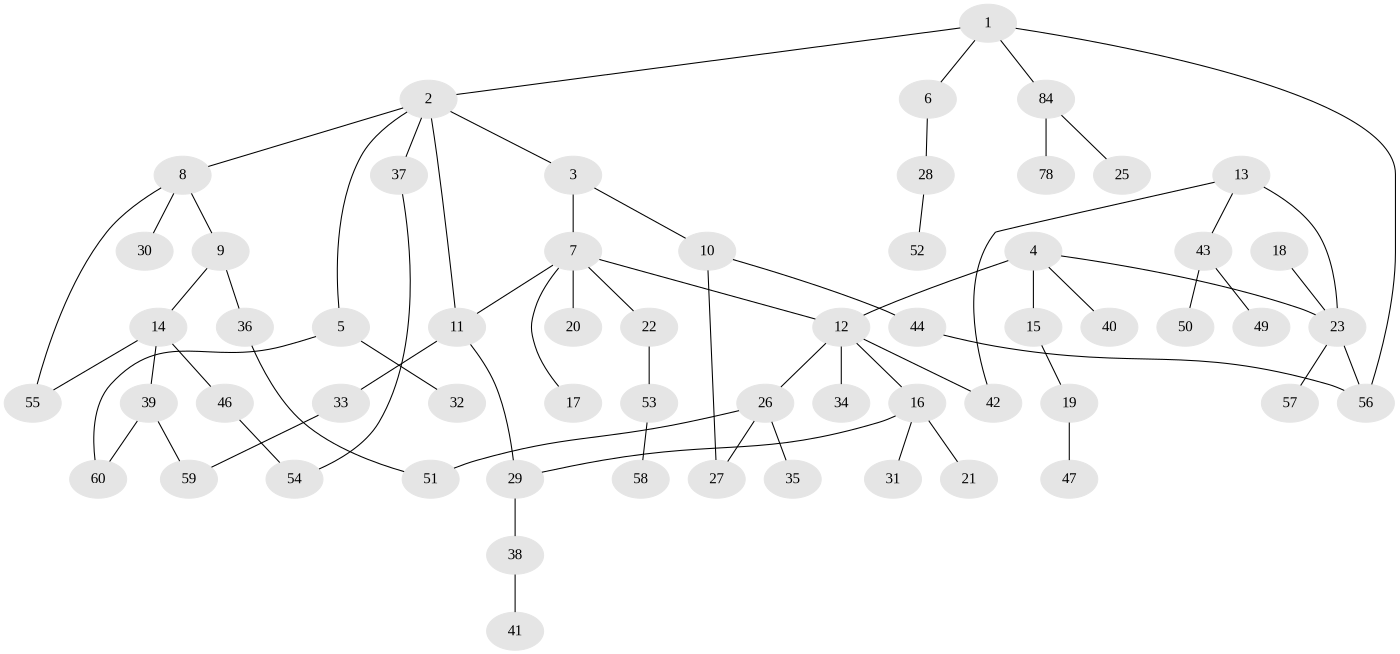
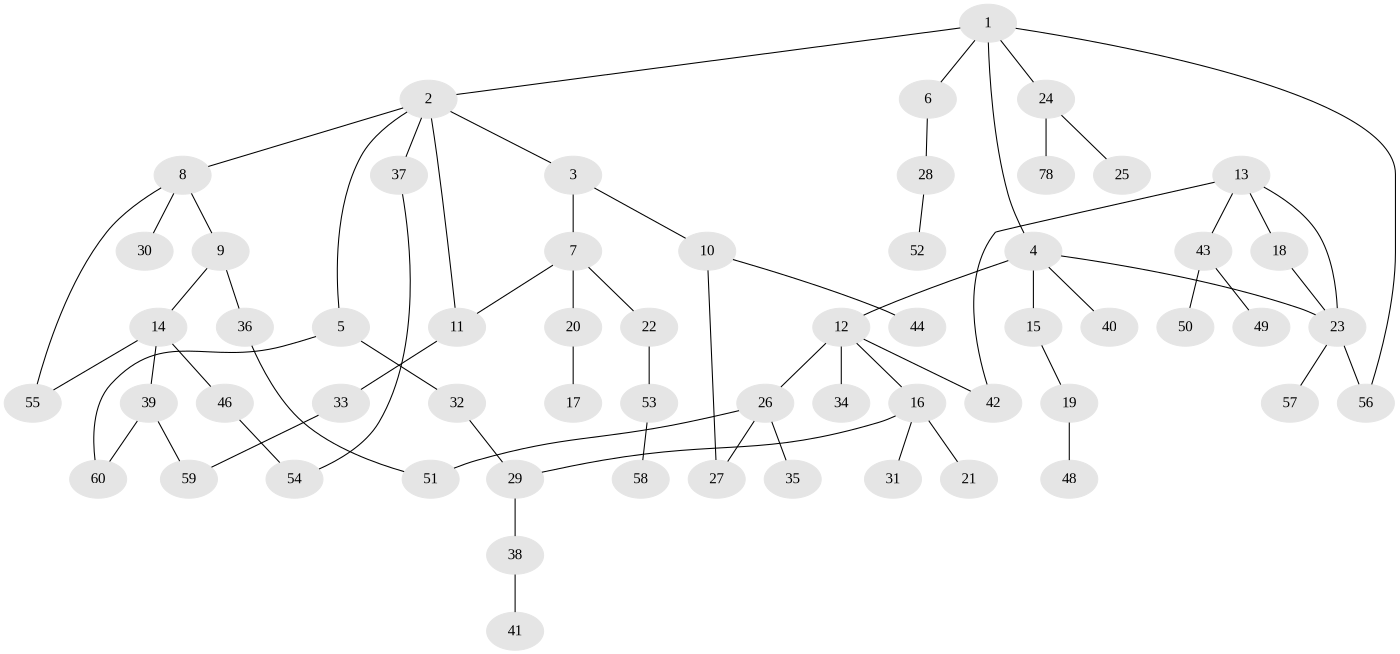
node "84": label "84" -> "24"
edge "1" -- "4": added
edge "13" -- "18": added
edge "7" -- "12": removed
edge "7" -- "17": now "20" -- "17"
edge "44" -- "56": removed
edge "11" -- "29": now "32" -- "29"
node "47": label "47" -> "48"
